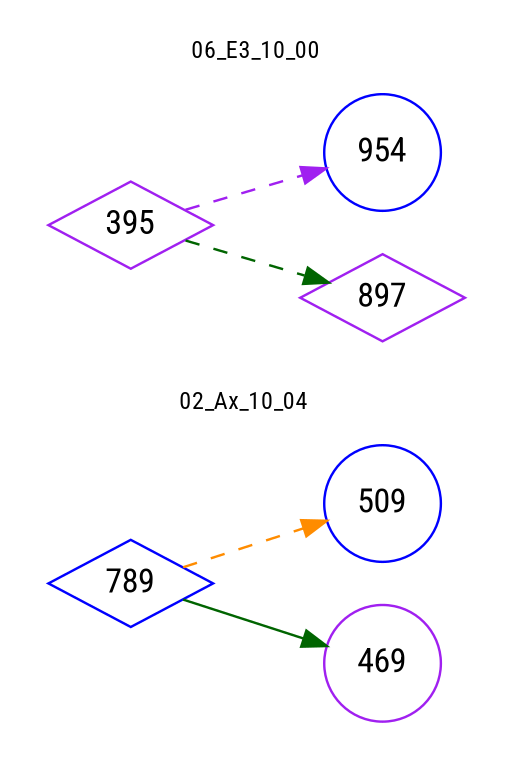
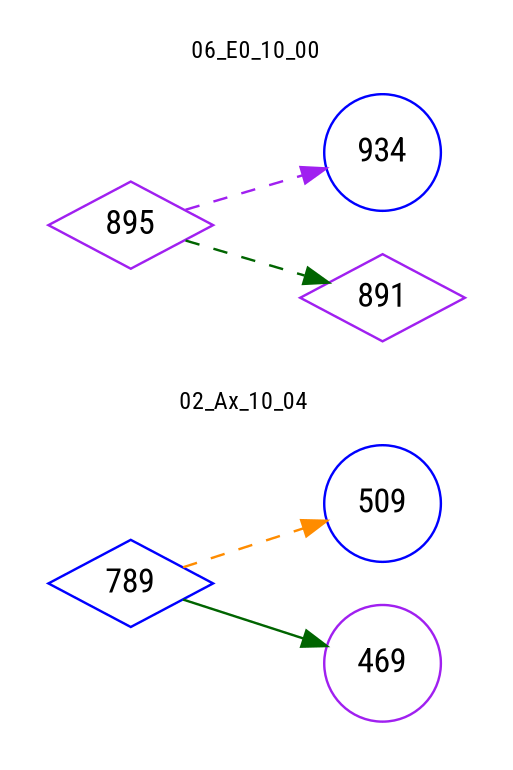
cluster "06_E3_10_00": label "06_E3_10_00" -> "06_E0_10_00"
node "954": label "954" -> "934"
node "395": label "395" -> "895"
node "897": label "897" -> "891"
